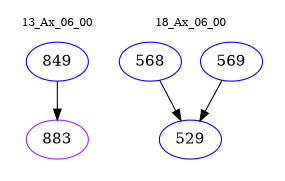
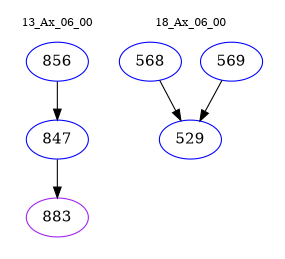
node "849": label "849" -> "847"
node "856": added
